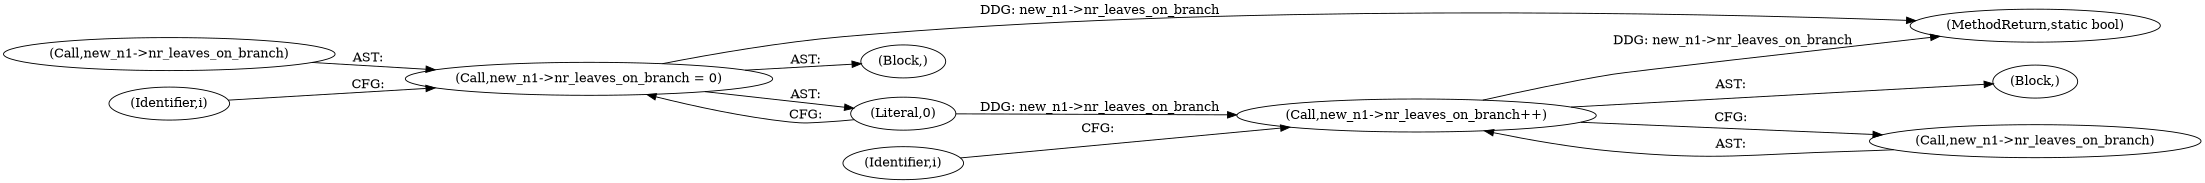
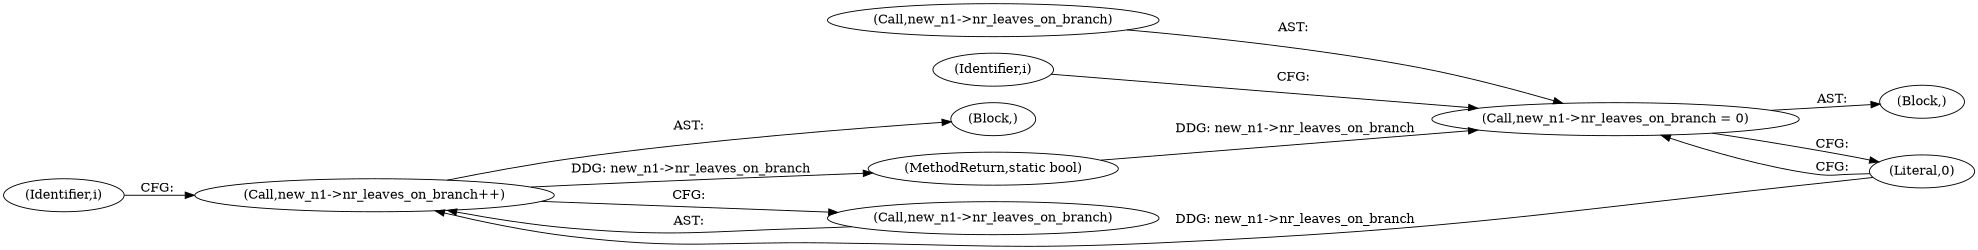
edge "(Call,new_n1->nr_leaves_on_branch = 0)" -> "(MethodReturn,static bool)": reversed
edge "(Call,new_n1->nr_leaves_on_branch = 0)" -> "(Literal,0)": label "AST: " -> "CFG: "
